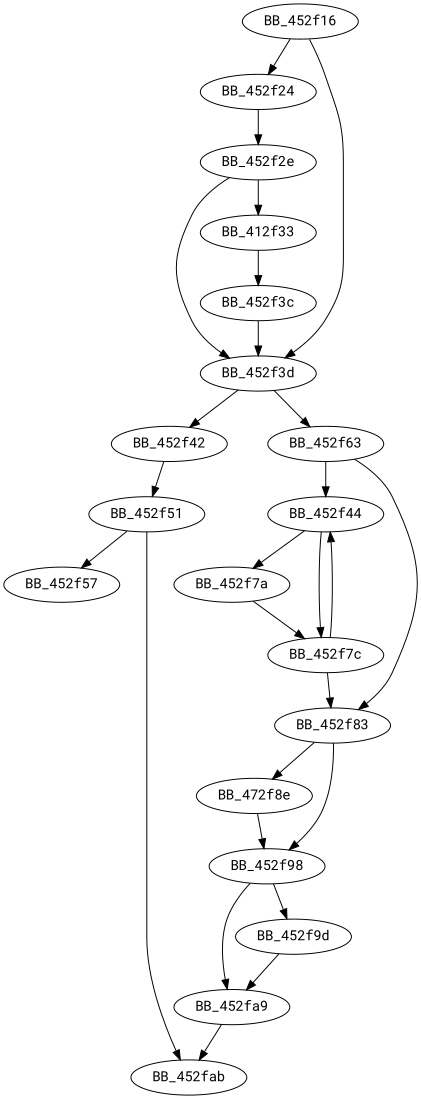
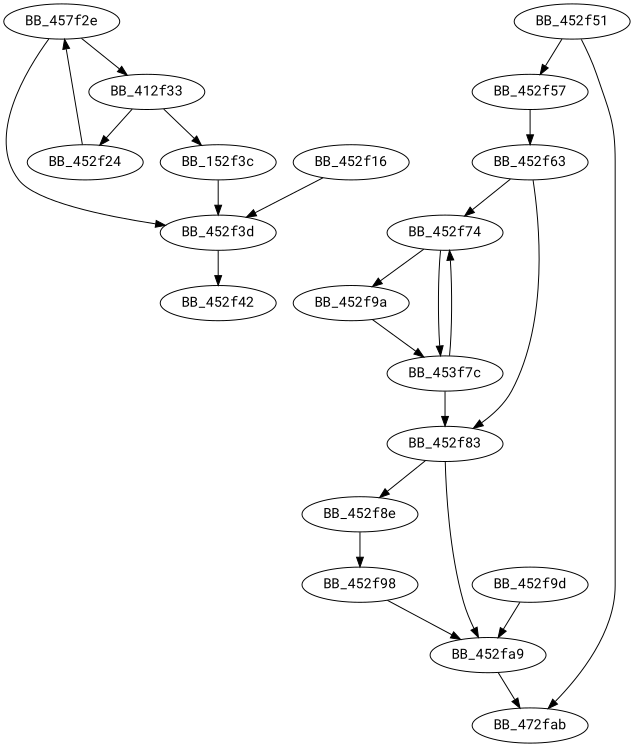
edge "BB_452f16" -> "BB_452f24": now "BB_412f33" -> "BB_452f24"
node "BB_452f2e": label "BB_452f2e" -> "BB_457f2e"
node "BB_452f3c": label "BB_452f3c" -> "BB_152f3c"
edge "BB_452f3d" -> "BB_452f63": now "BB_452f57" -> "BB_452f63"
edge "BB_452f42" -> "BB_452f51": removed
node "BB_452f44": label "BB_452f44" -> "BB_452f74"
node "BB_452f7a": label "BB_452f7a" -> "BB_452f9a"
node "BB_452f7c": label "BB_452f7c" -> "BB_453f7c"
node "BB_472f8e": label "BB_472f8e" -> "BB_452f8e"
edge "BB_452f83" -> "BB_452f98": now "BB_452f83" -> "BB_452fa9"
edge "BB_452f98" -> "BB_452f9d": removed
node "BB_452fab": label "BB_452fab" -> "BB_472fab"
